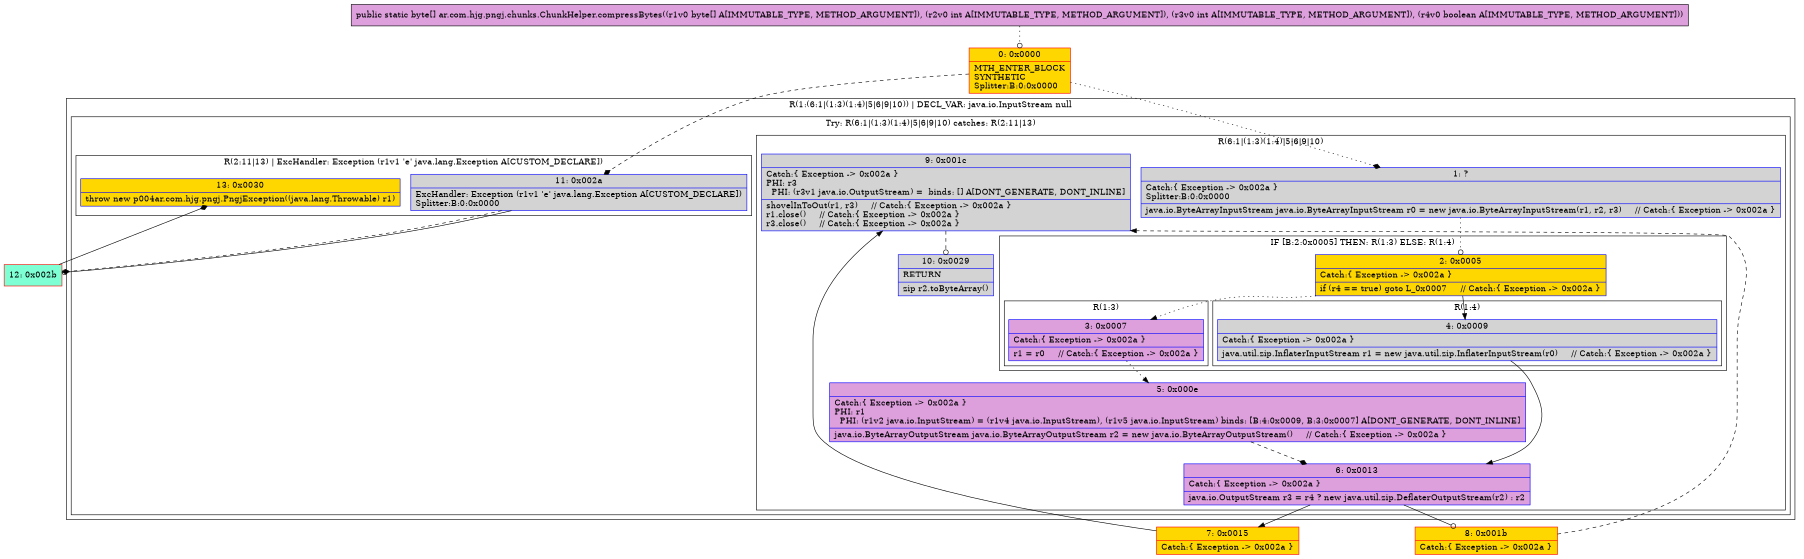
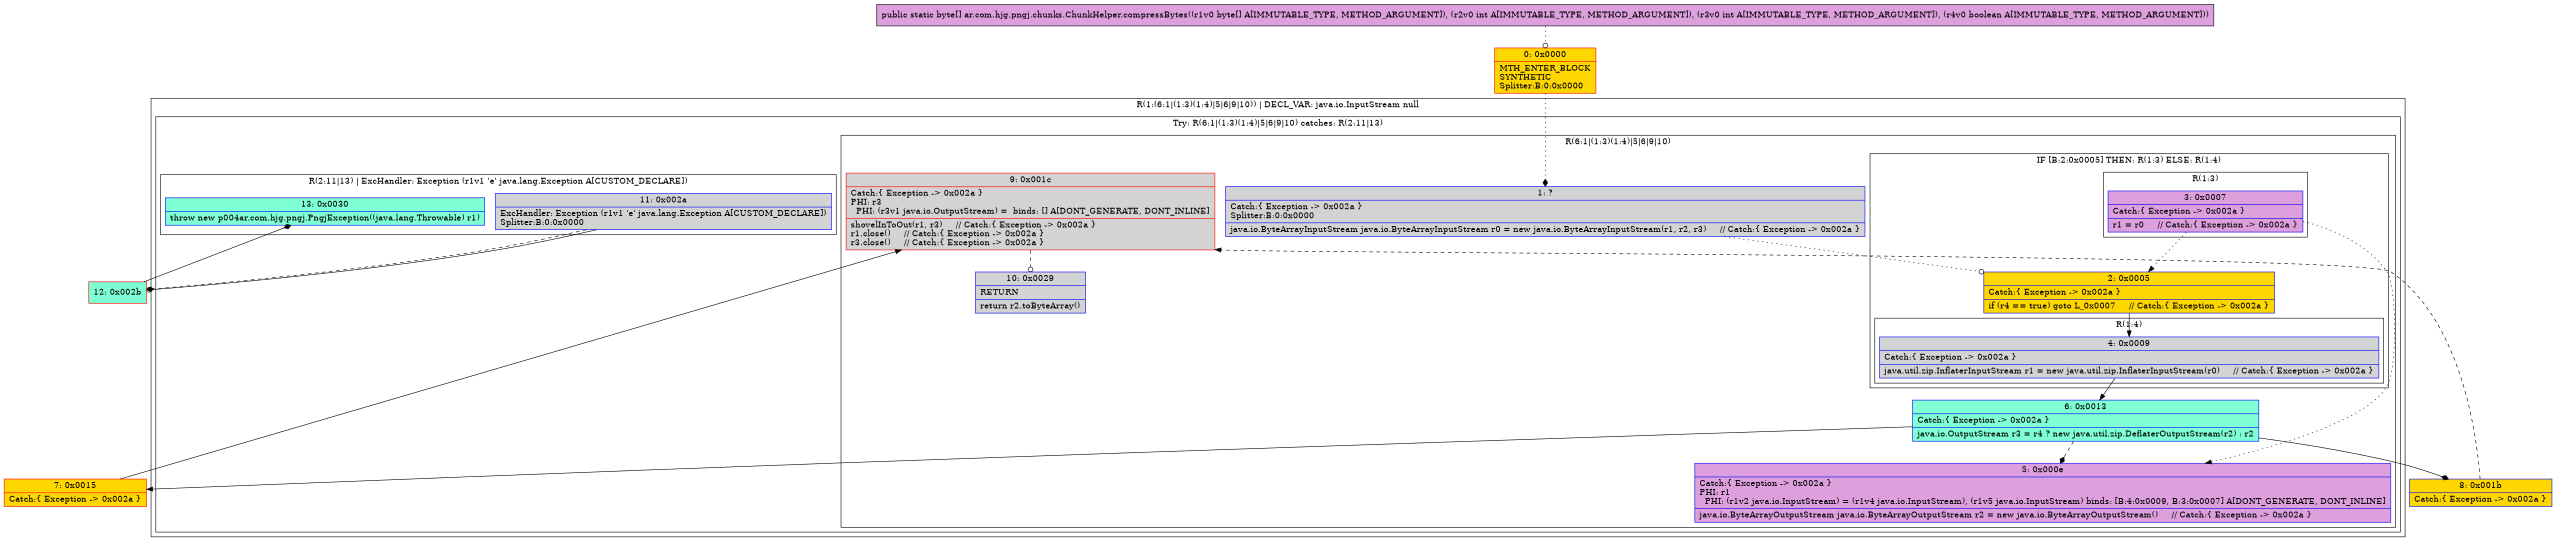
edge "0: 0x0000" -> "11: 0x002a": removed
node "13: 0x0030": fillcolor gold -> aquamarine
node "9: 0x001c": color blue -> red
node "10: 0x0029": text "zip r2.toByteArray()" -> "return r2.toByteArray()"
edge "2: 0x0005" -> "3: 0x0007": reversed
edge "5: 0x000e" -> "6: 0x0013": reversed
node "6: 0x0013": fillcolor plum -> aquamarine
edge "6: 0x0013" -> "8: 0x001b": arrowhead odot -> diamond
node "8: 0x001b": color red -> blue
